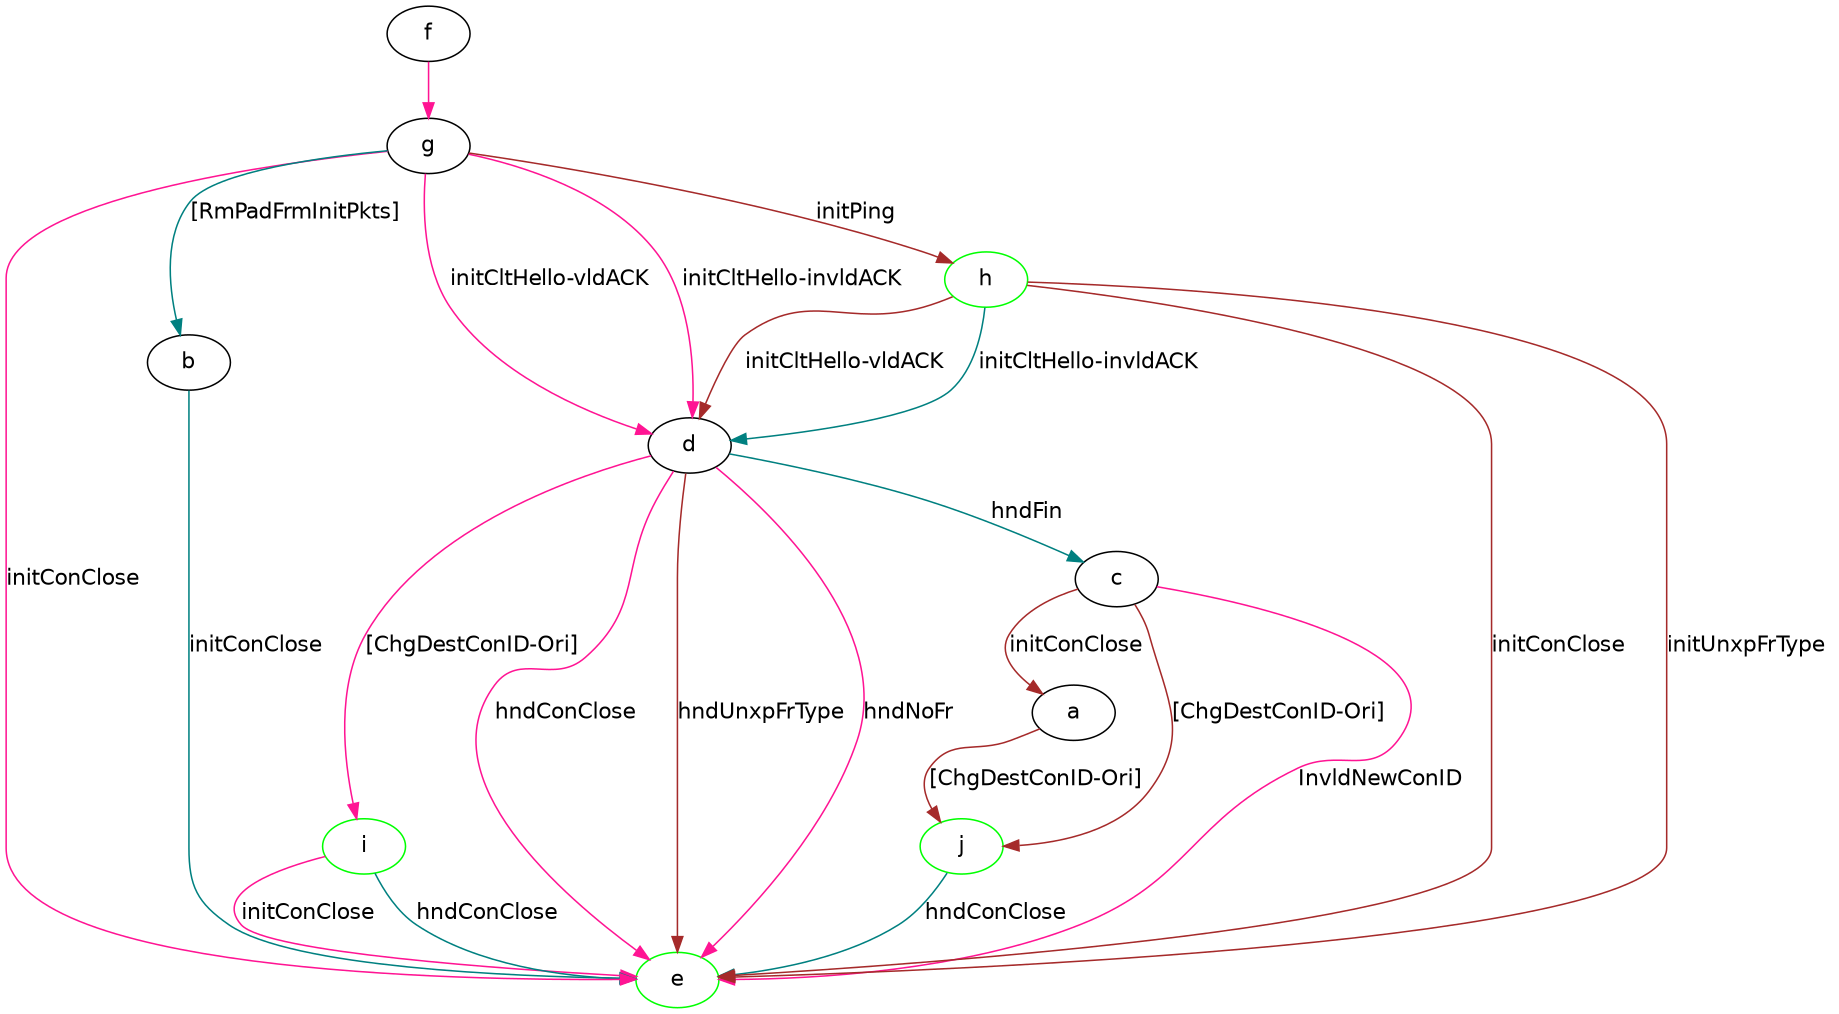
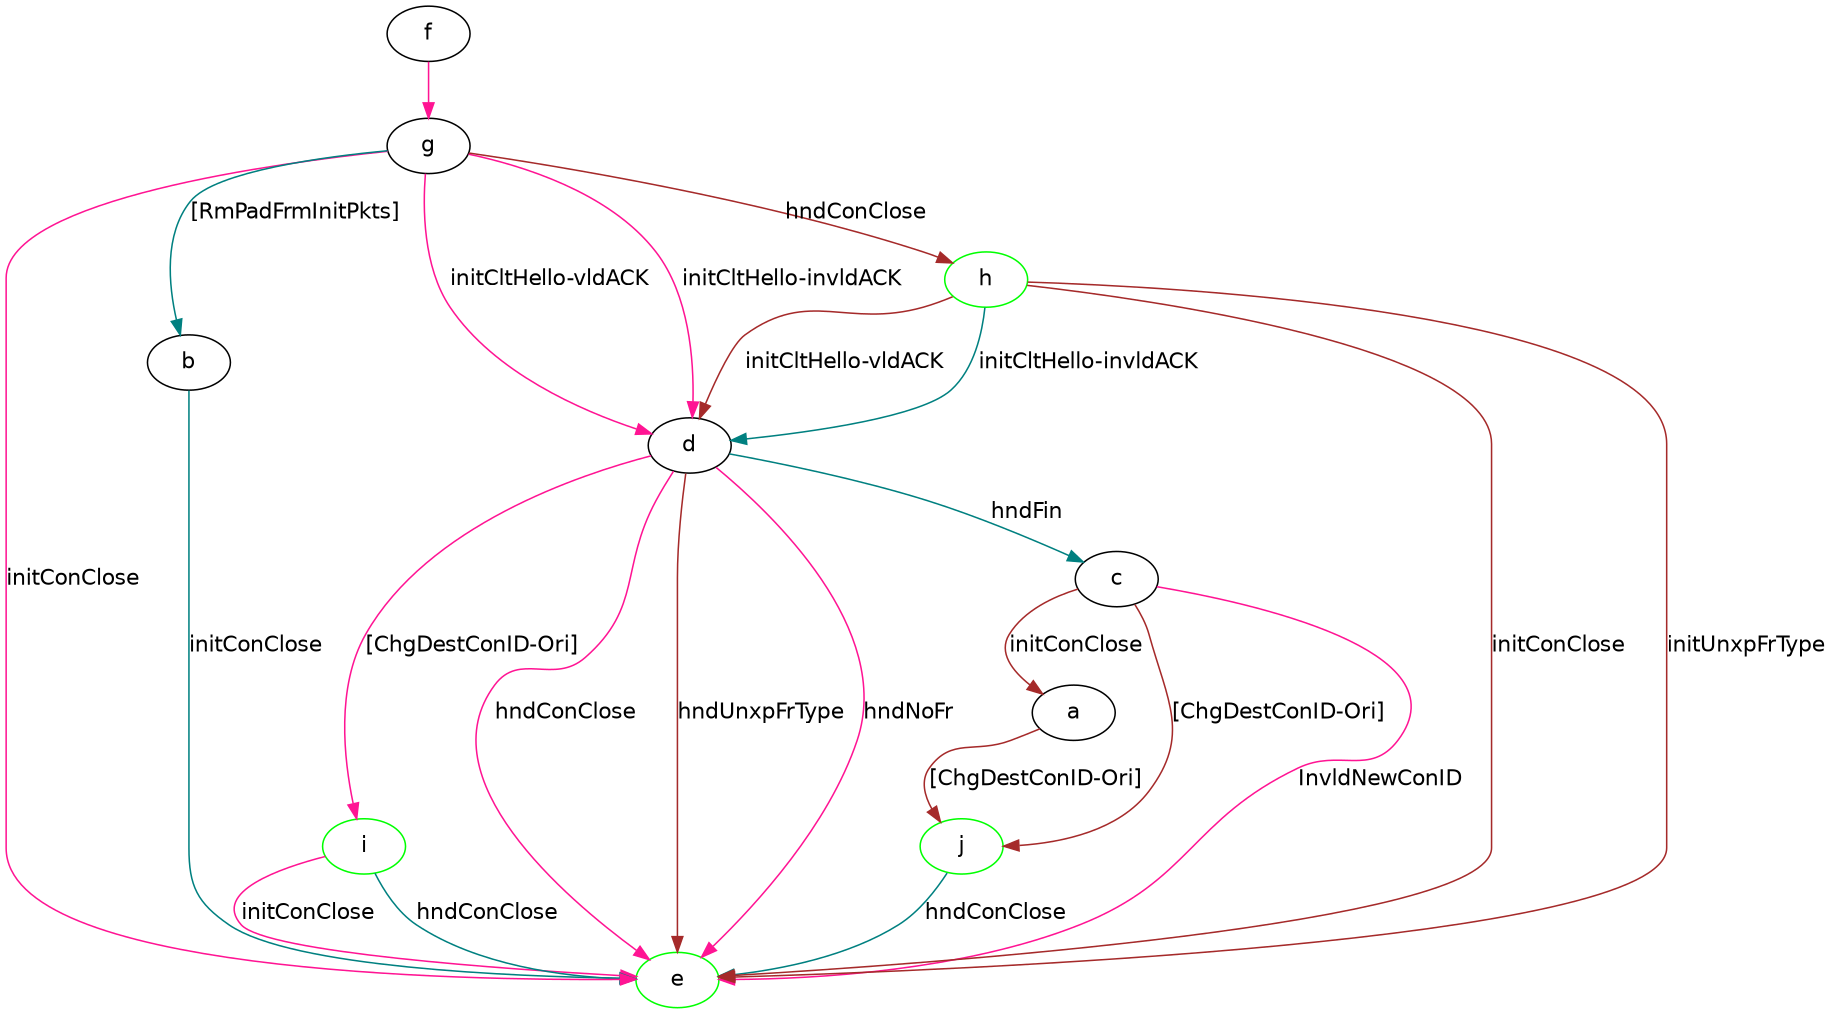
edge "g" -> "h": label "initPing " -> "hndConClose "
